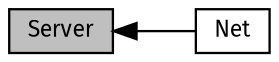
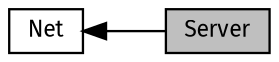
edge "Net" -> "Server": reversed
